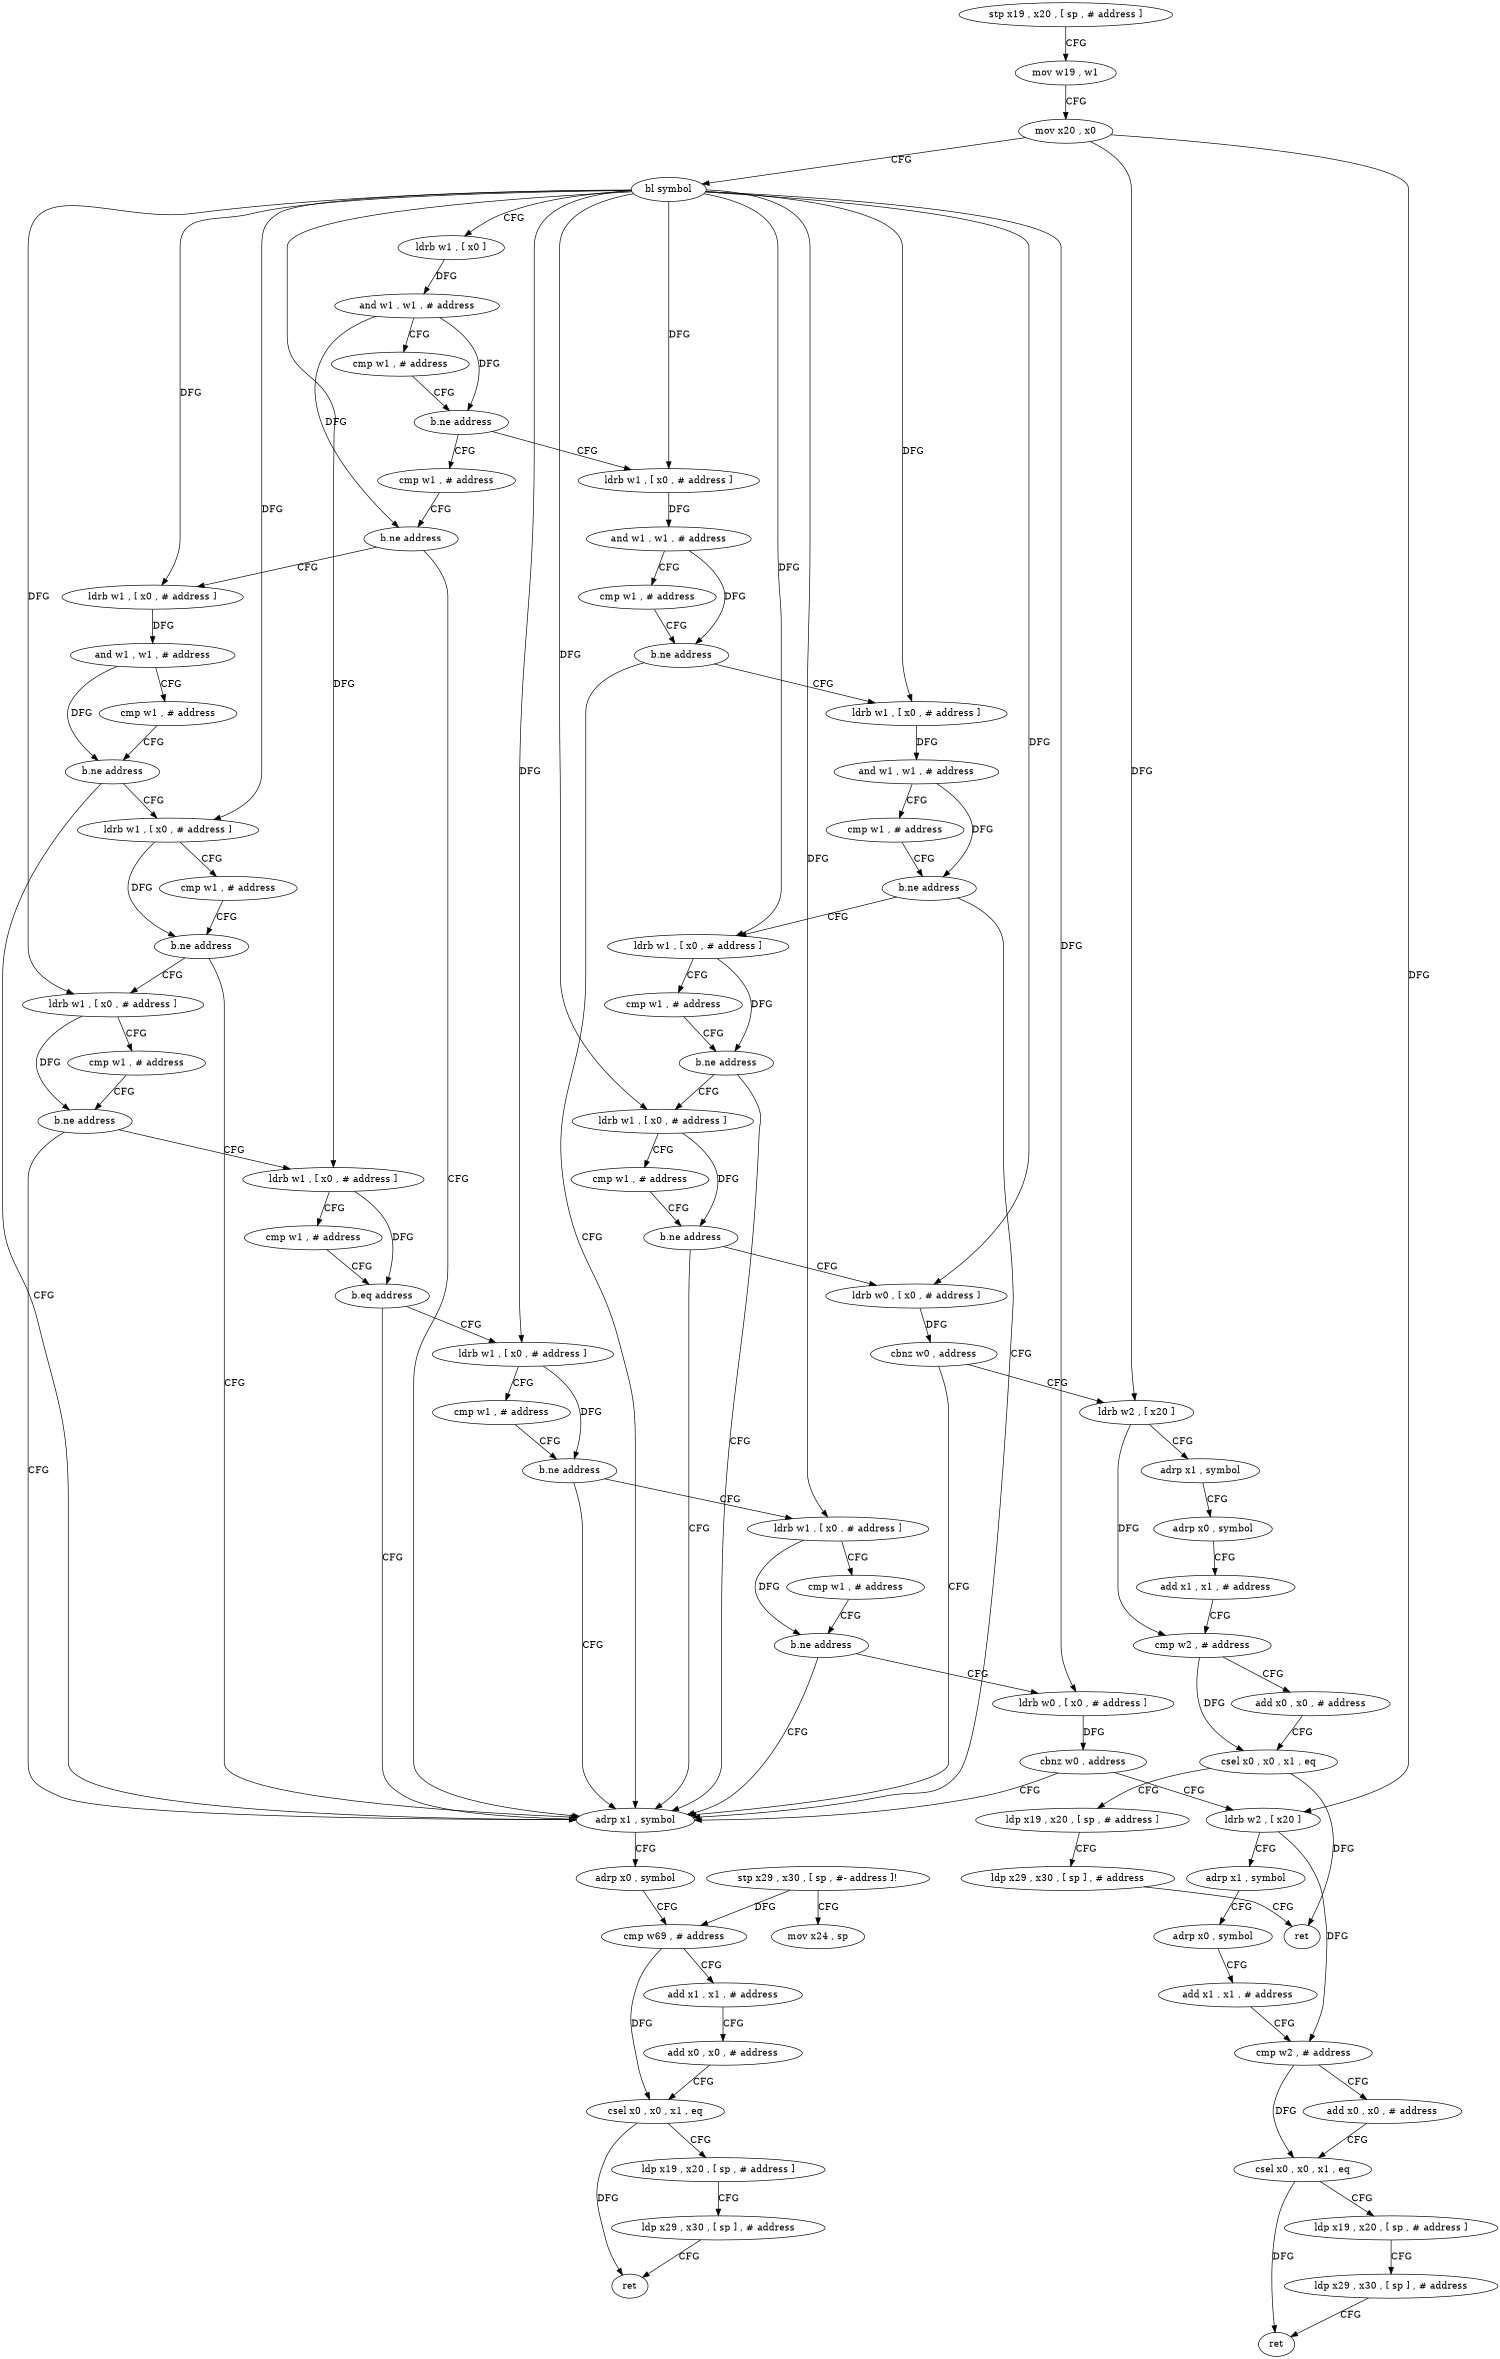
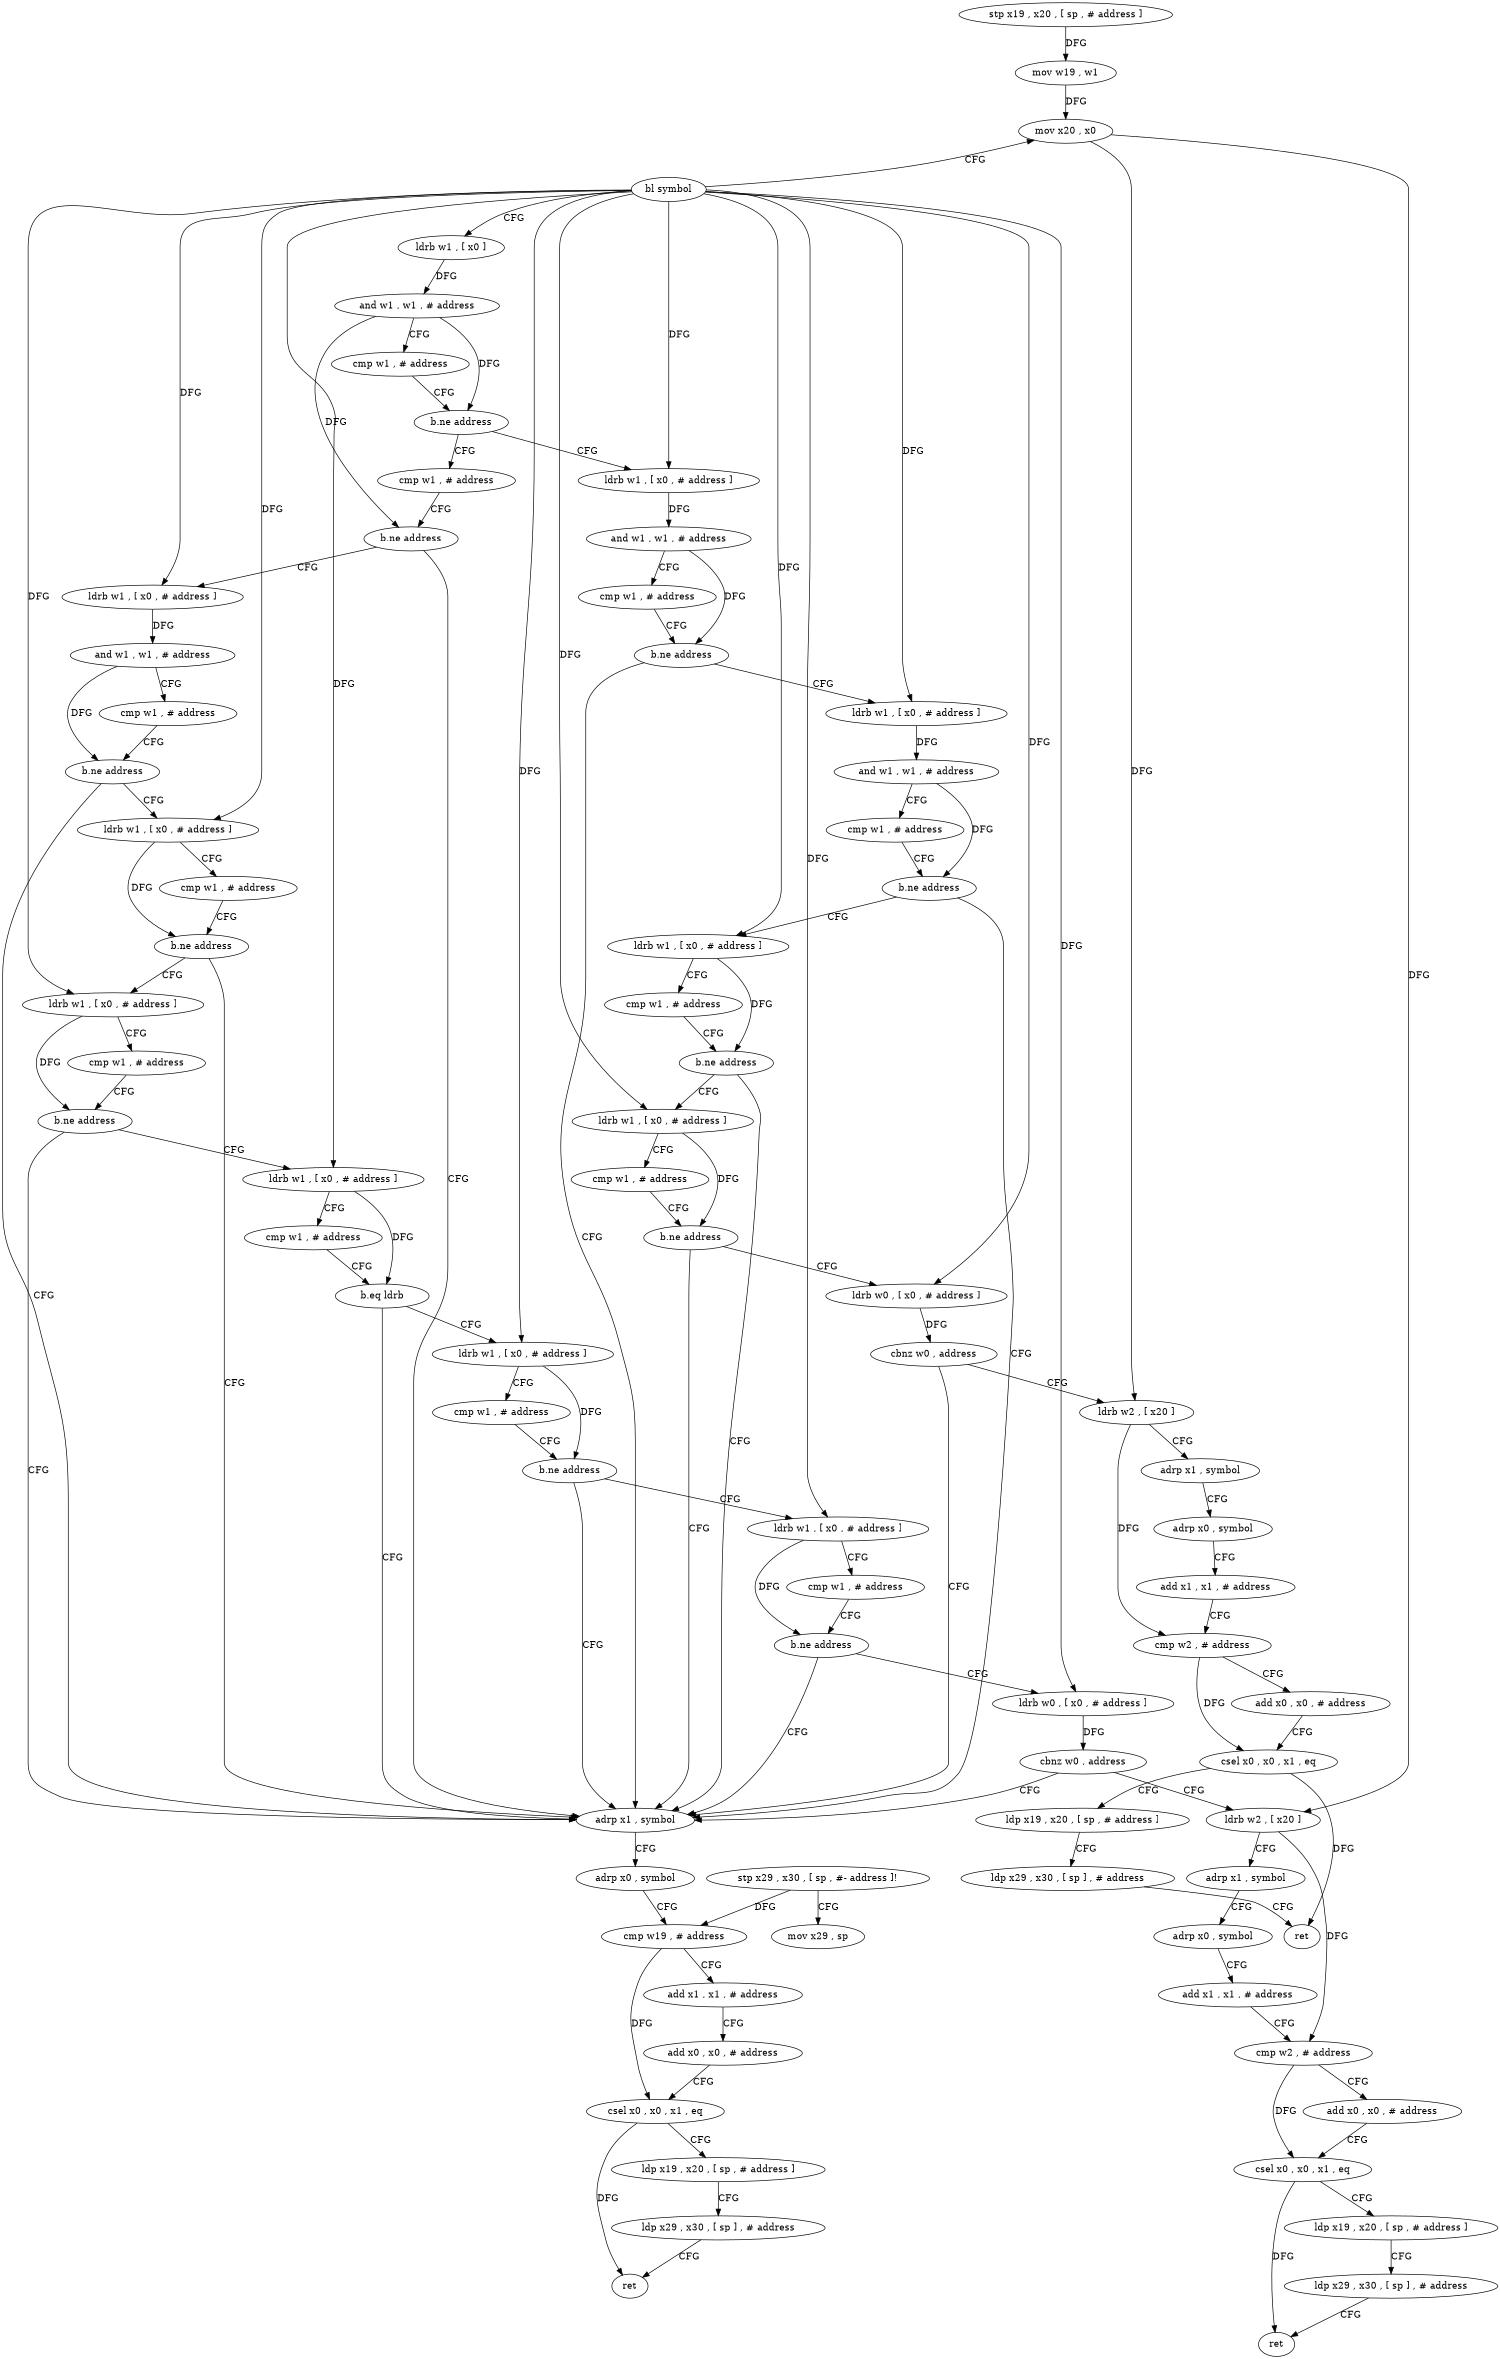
edge "stp x19 , x20 , [ sp , # address ]" -> "mov w19 , w1": label "CFG" -> "DFG"
edge "mov w19 , w1" -> "mov x20 , x0": label "CFG" -> "DFG"
edge "mov x20 , x0" -> "bl symbol": reversed
node "b.eq address": label "b.eq address" -> "b.eq ldrb"
node "cmp w69 , # address": label "cmp w69 , # address" -> "cmp w19 , # address"
node "mov x24 , sp": label "mov x24 , sp" -> "mov x29 , sp"
